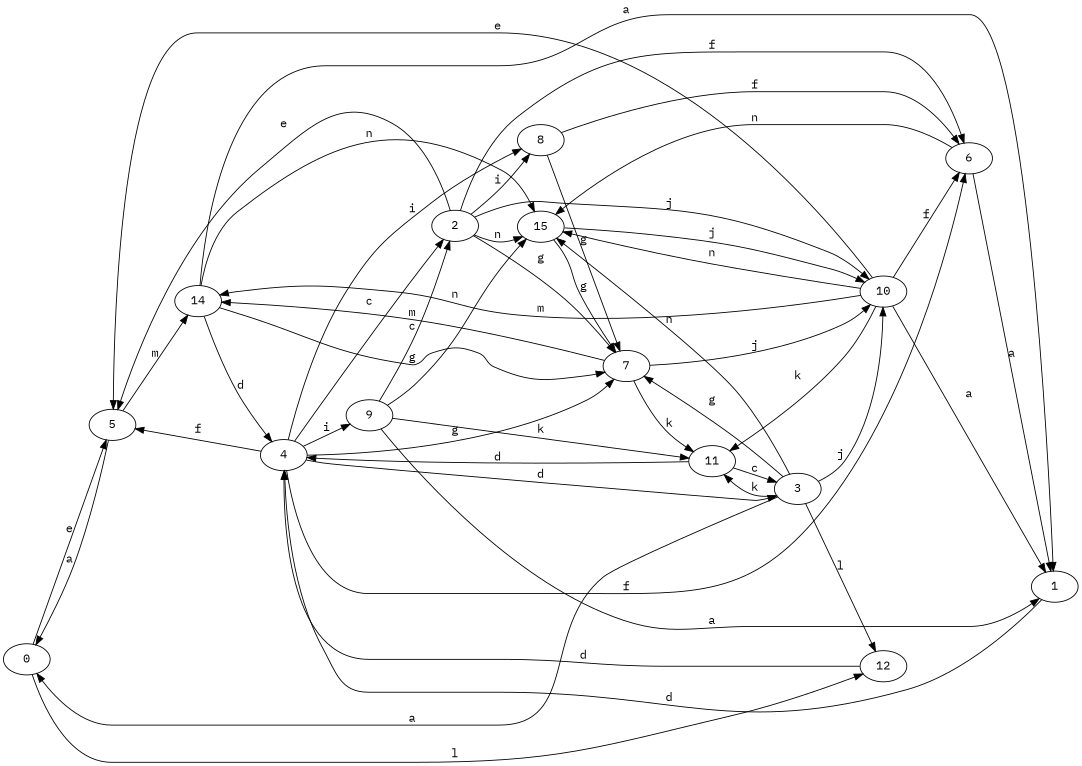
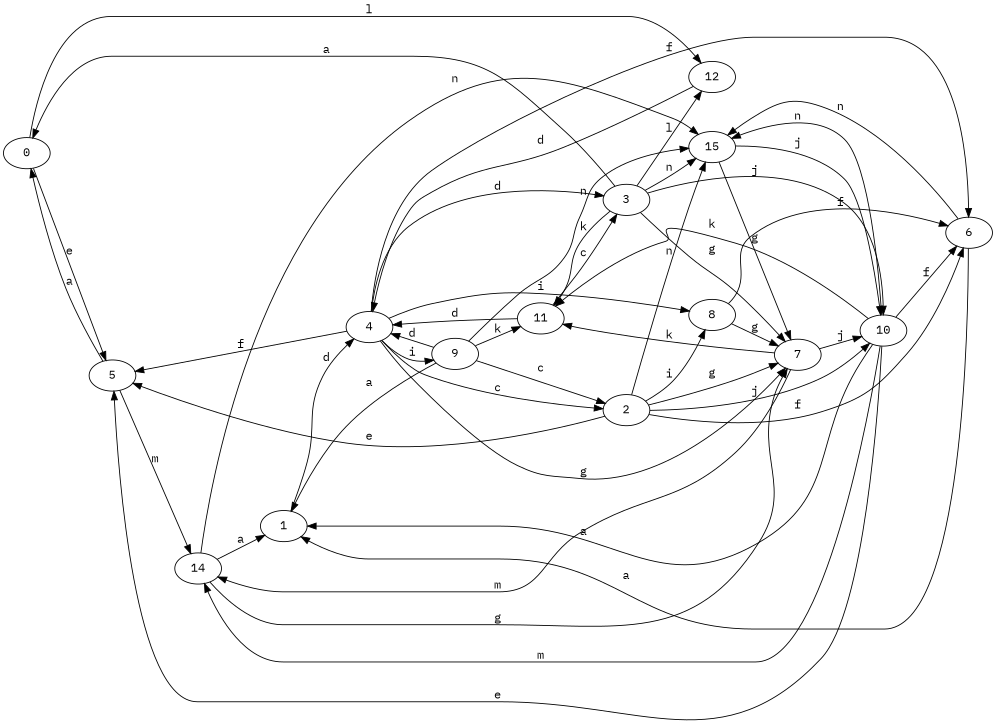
edge "14" -> "4": now "9" -> "4"
